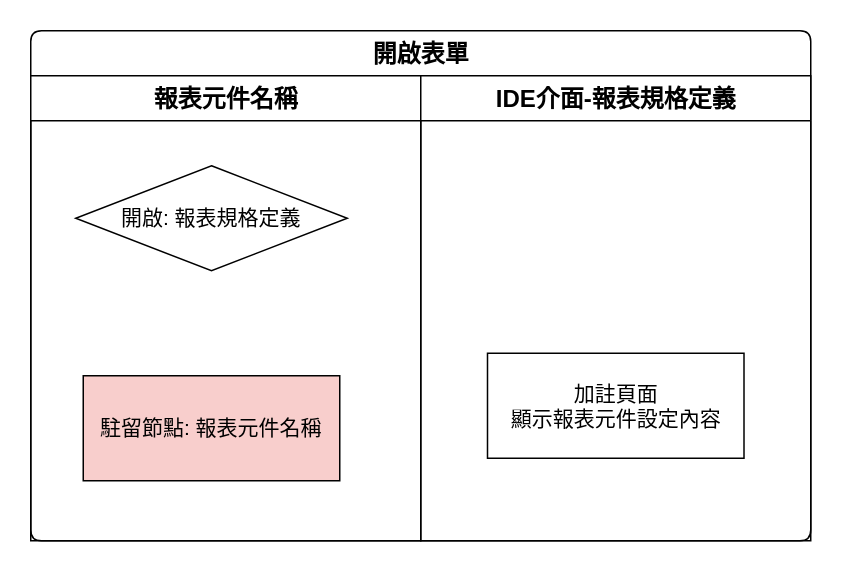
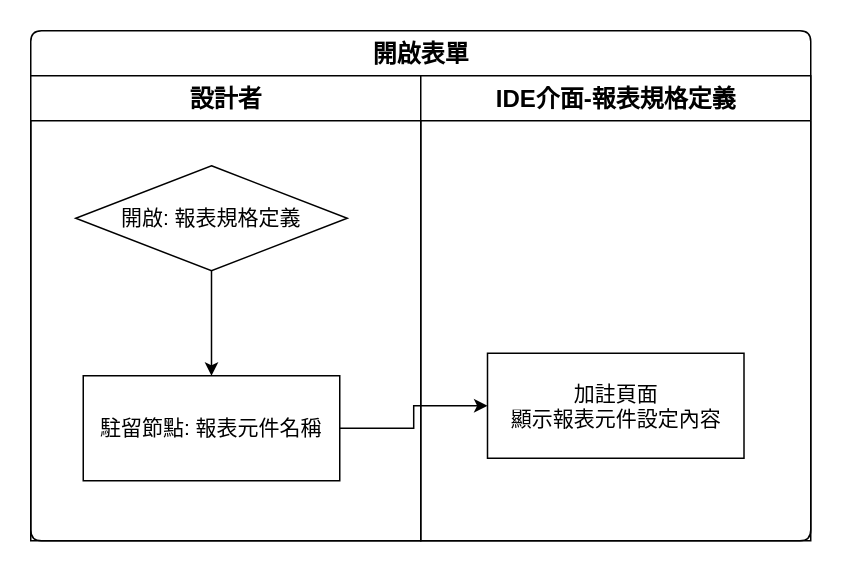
node "報表元件名稱": label "報表元件名稱" -> "設計者"
edge "開啟: 報表規格定義" -> "駐留節點: 報表元件名稱": added
edge "駐留節點: 報表元件名稱" -> "加註頁面 顯示報表元件設定內容": added
node "駐留節點: 報表元件名稱": fillcolor #f8cecc -> #ffffff
